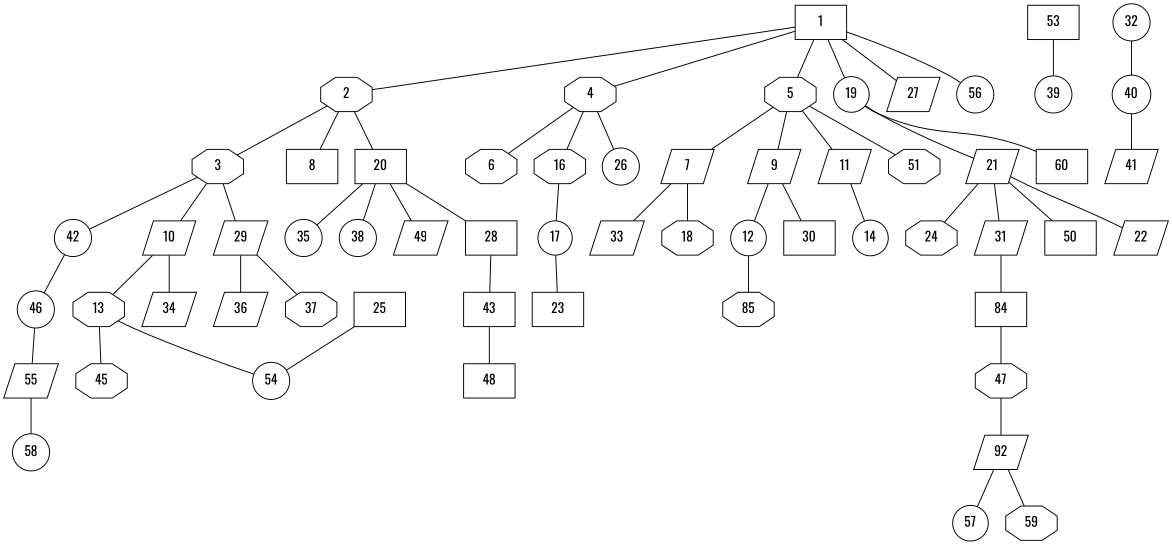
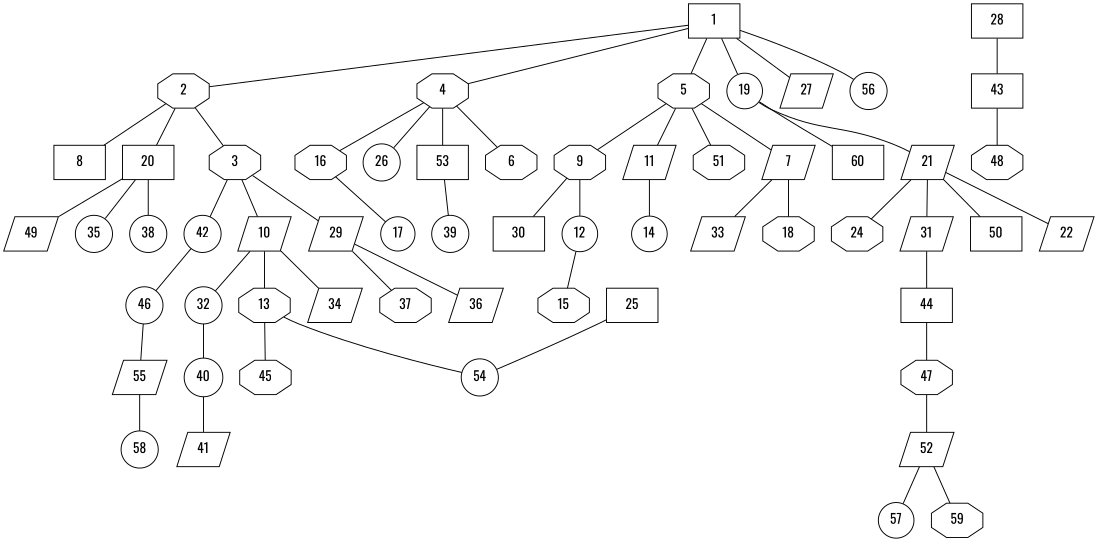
edge "4" -- "53": added
node "9": shape parallelogram -> octagon
edge "20" -- "28": removed
edge "10" -- "32": added
node "23": removed
node "85": label "85" -> "15"
node "84": label "84" -> "44"
node "48": shape box -> octagon
node "92": label "92" -> "52"
